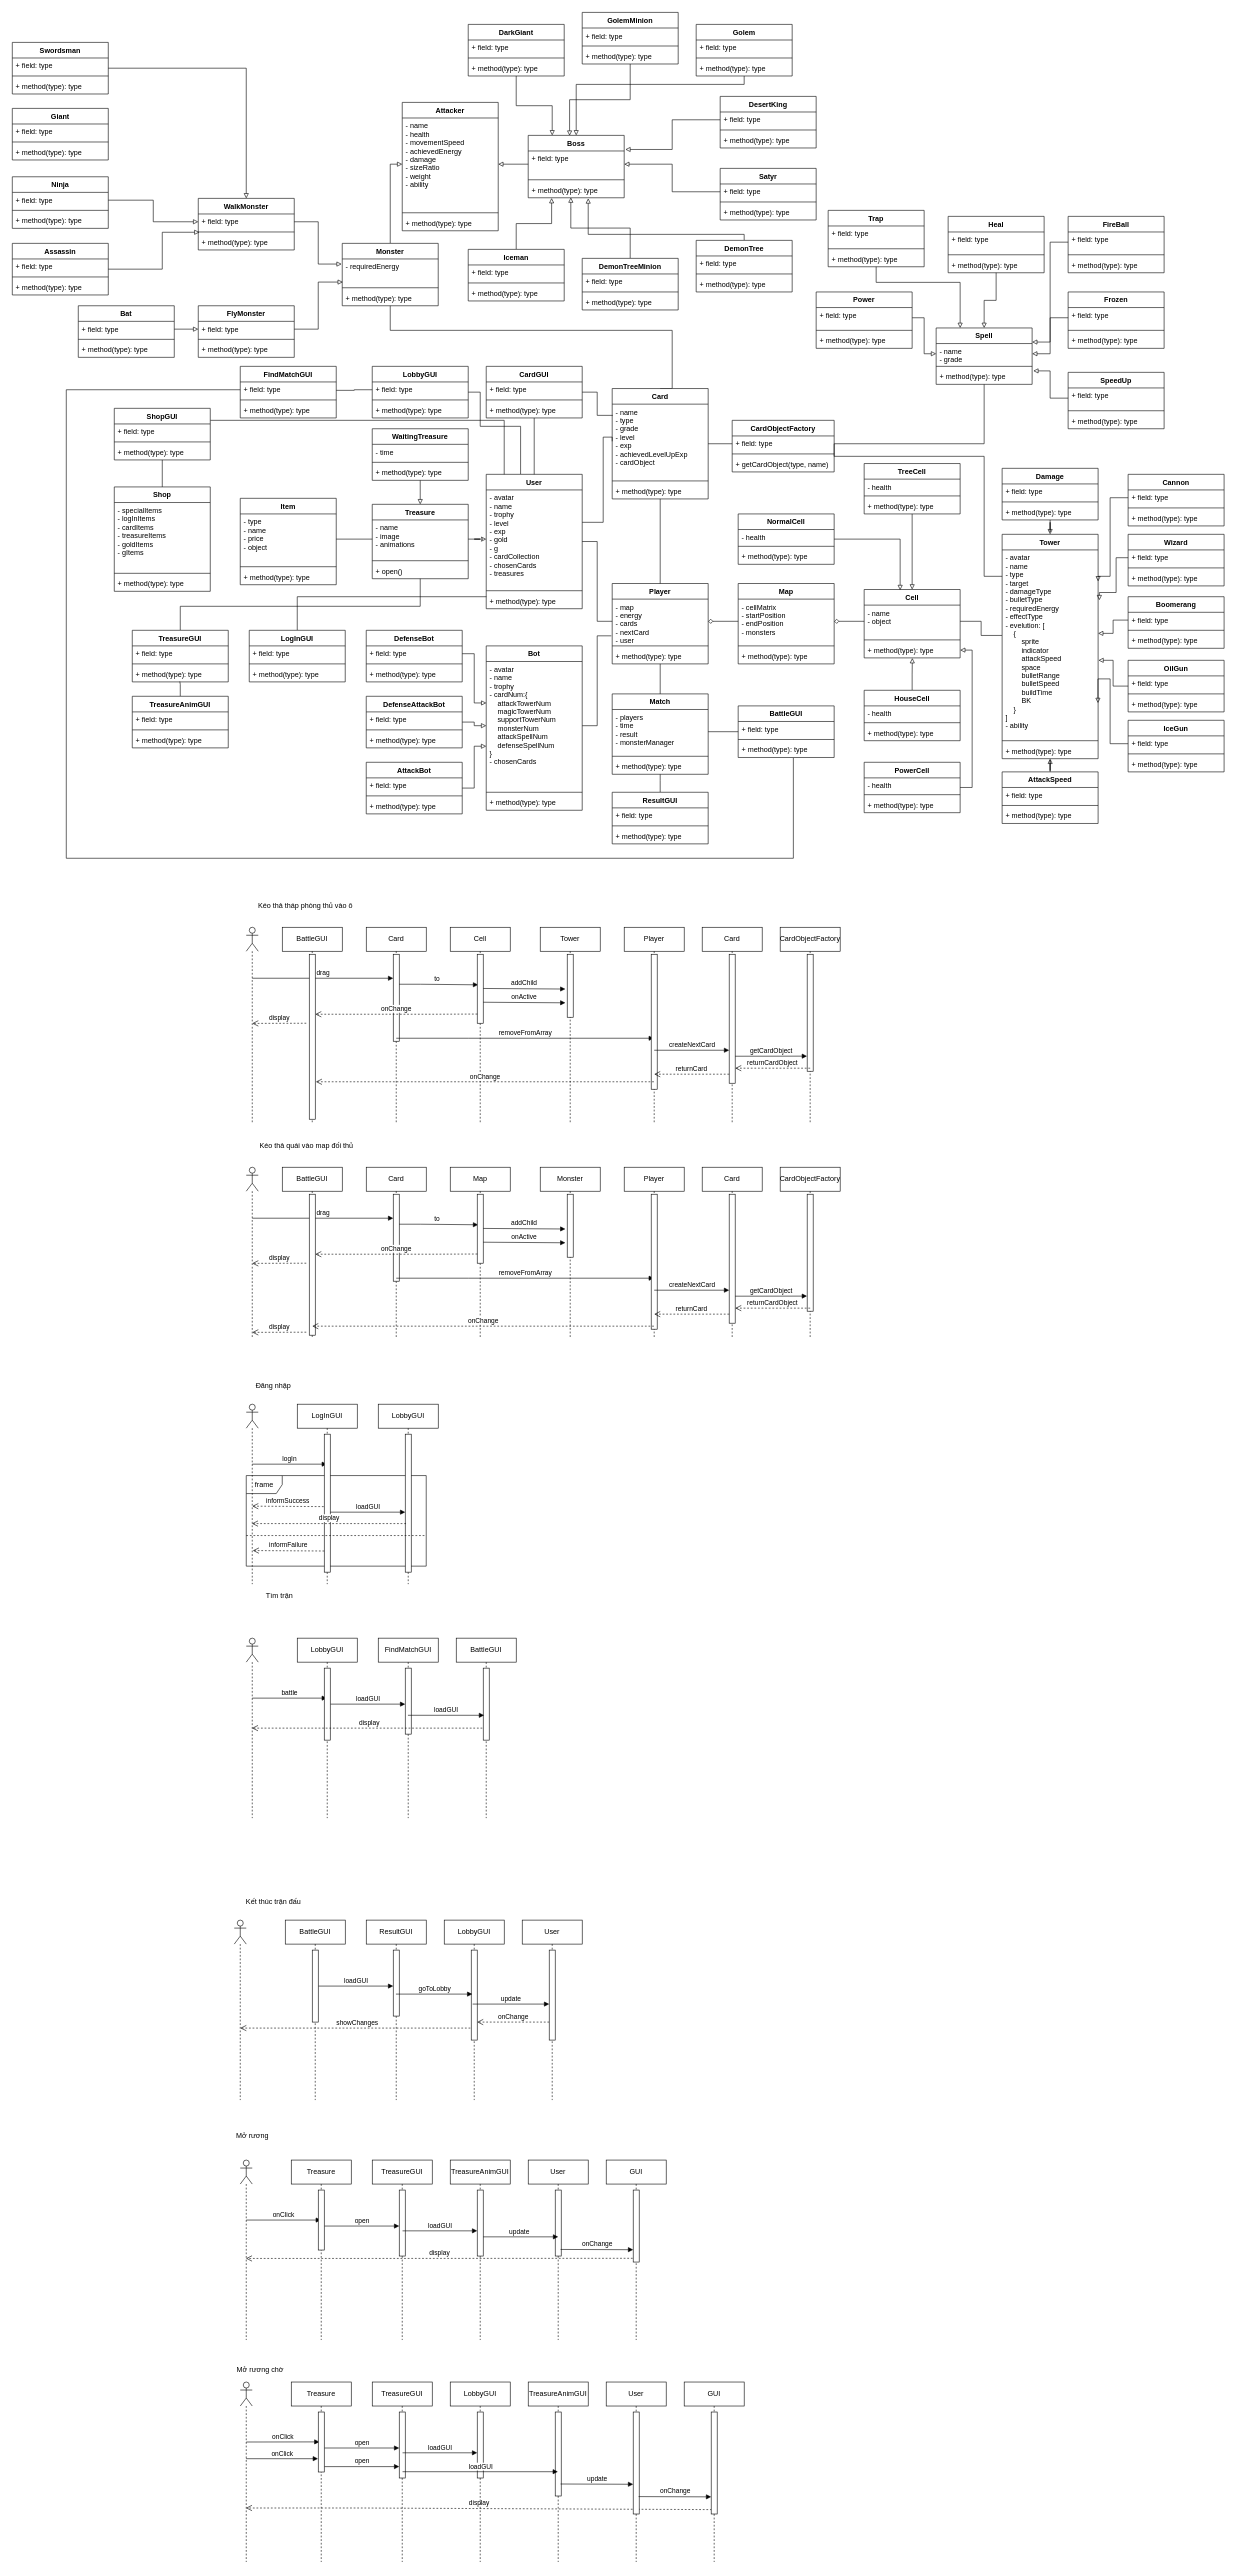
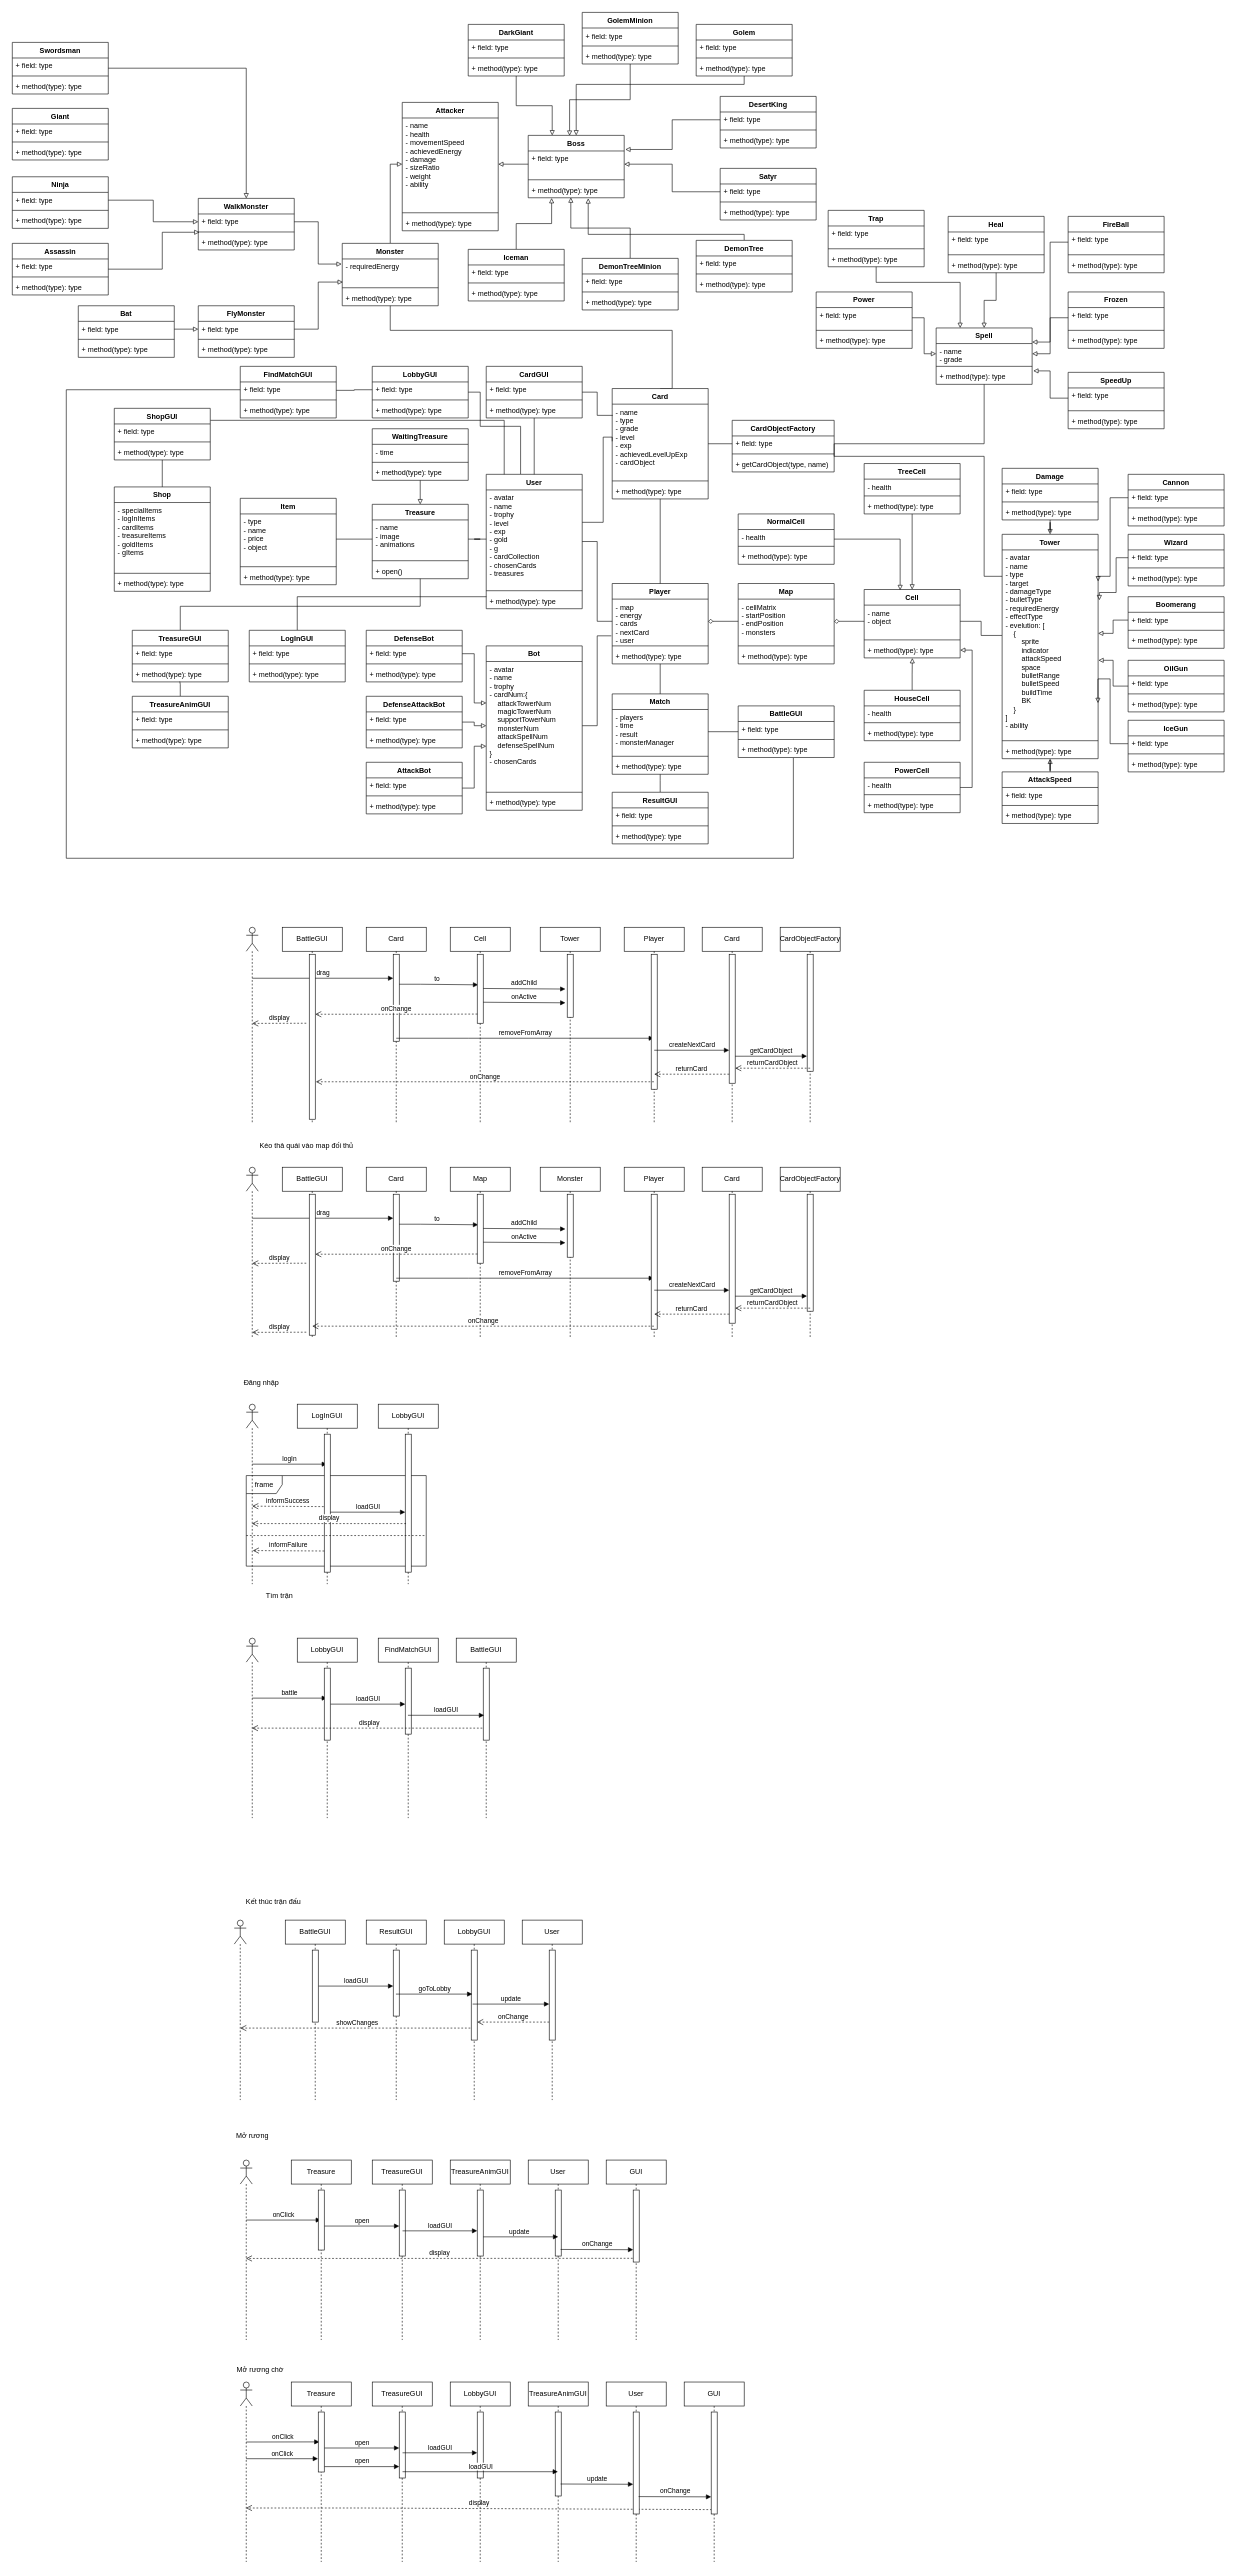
edge "- name - image - animations" -> "- avatar - name - trophy - level - exp - gold - g - cardCollection - chosenCards - treasures": arrowhead classic -> none
node "Kéo thả tháp phòng thủ vào ô": removed
node "Đăng nhập": moved (273, 1386) -> (261, 1383)
